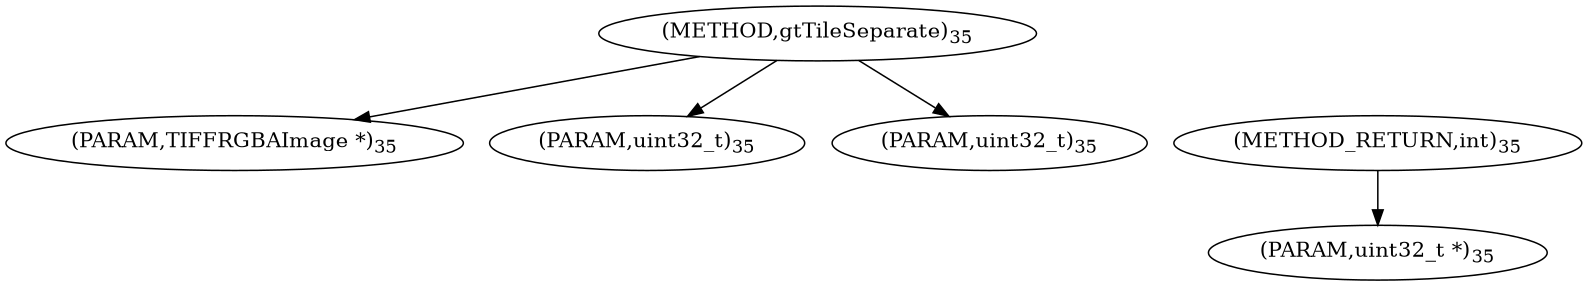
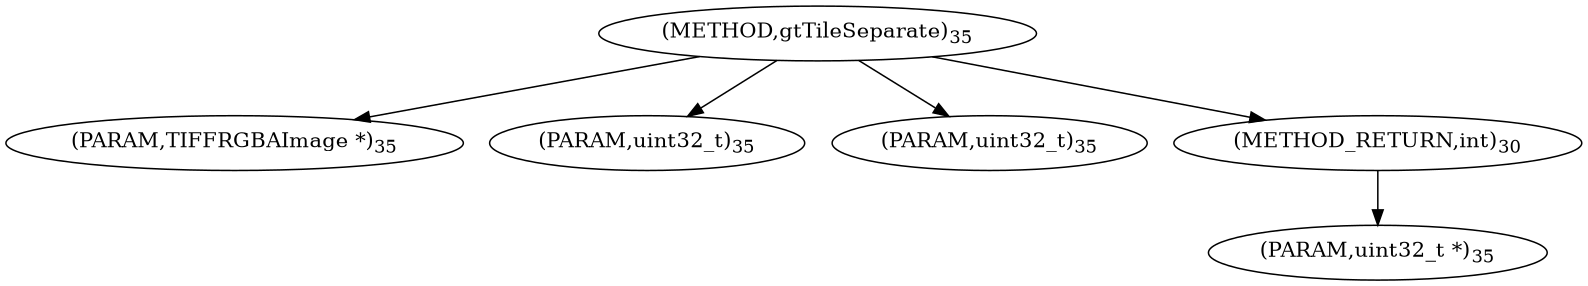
edge "(METHOD,gtTileSeparate)" -> "(METHOD_RETURN,int)": added
node "(METHOD_RETURN,int)": text "35" -> "30"
